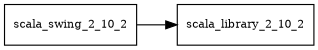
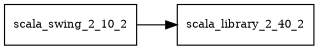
node "scala_library_2_10_2": label "scala_library_2_10_2" -> "scala_library_2_40_2"
